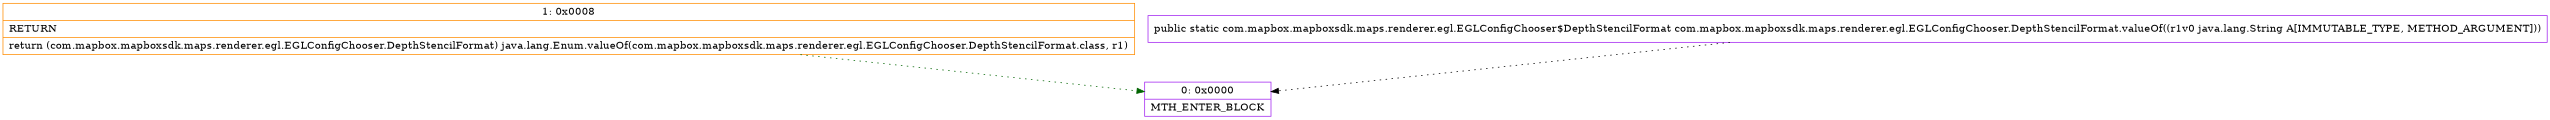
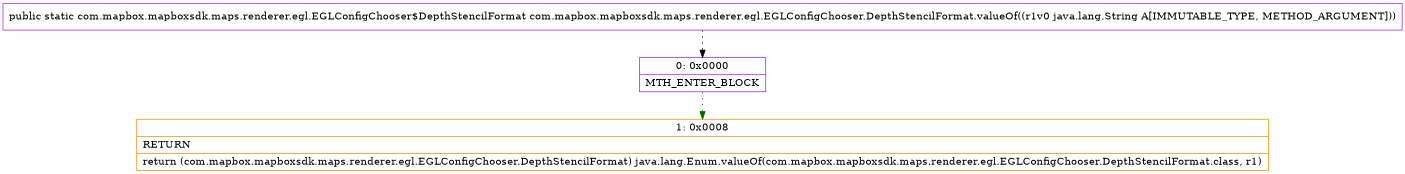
edge "1: 0x0008" -> "0: 0x0000": reversed
